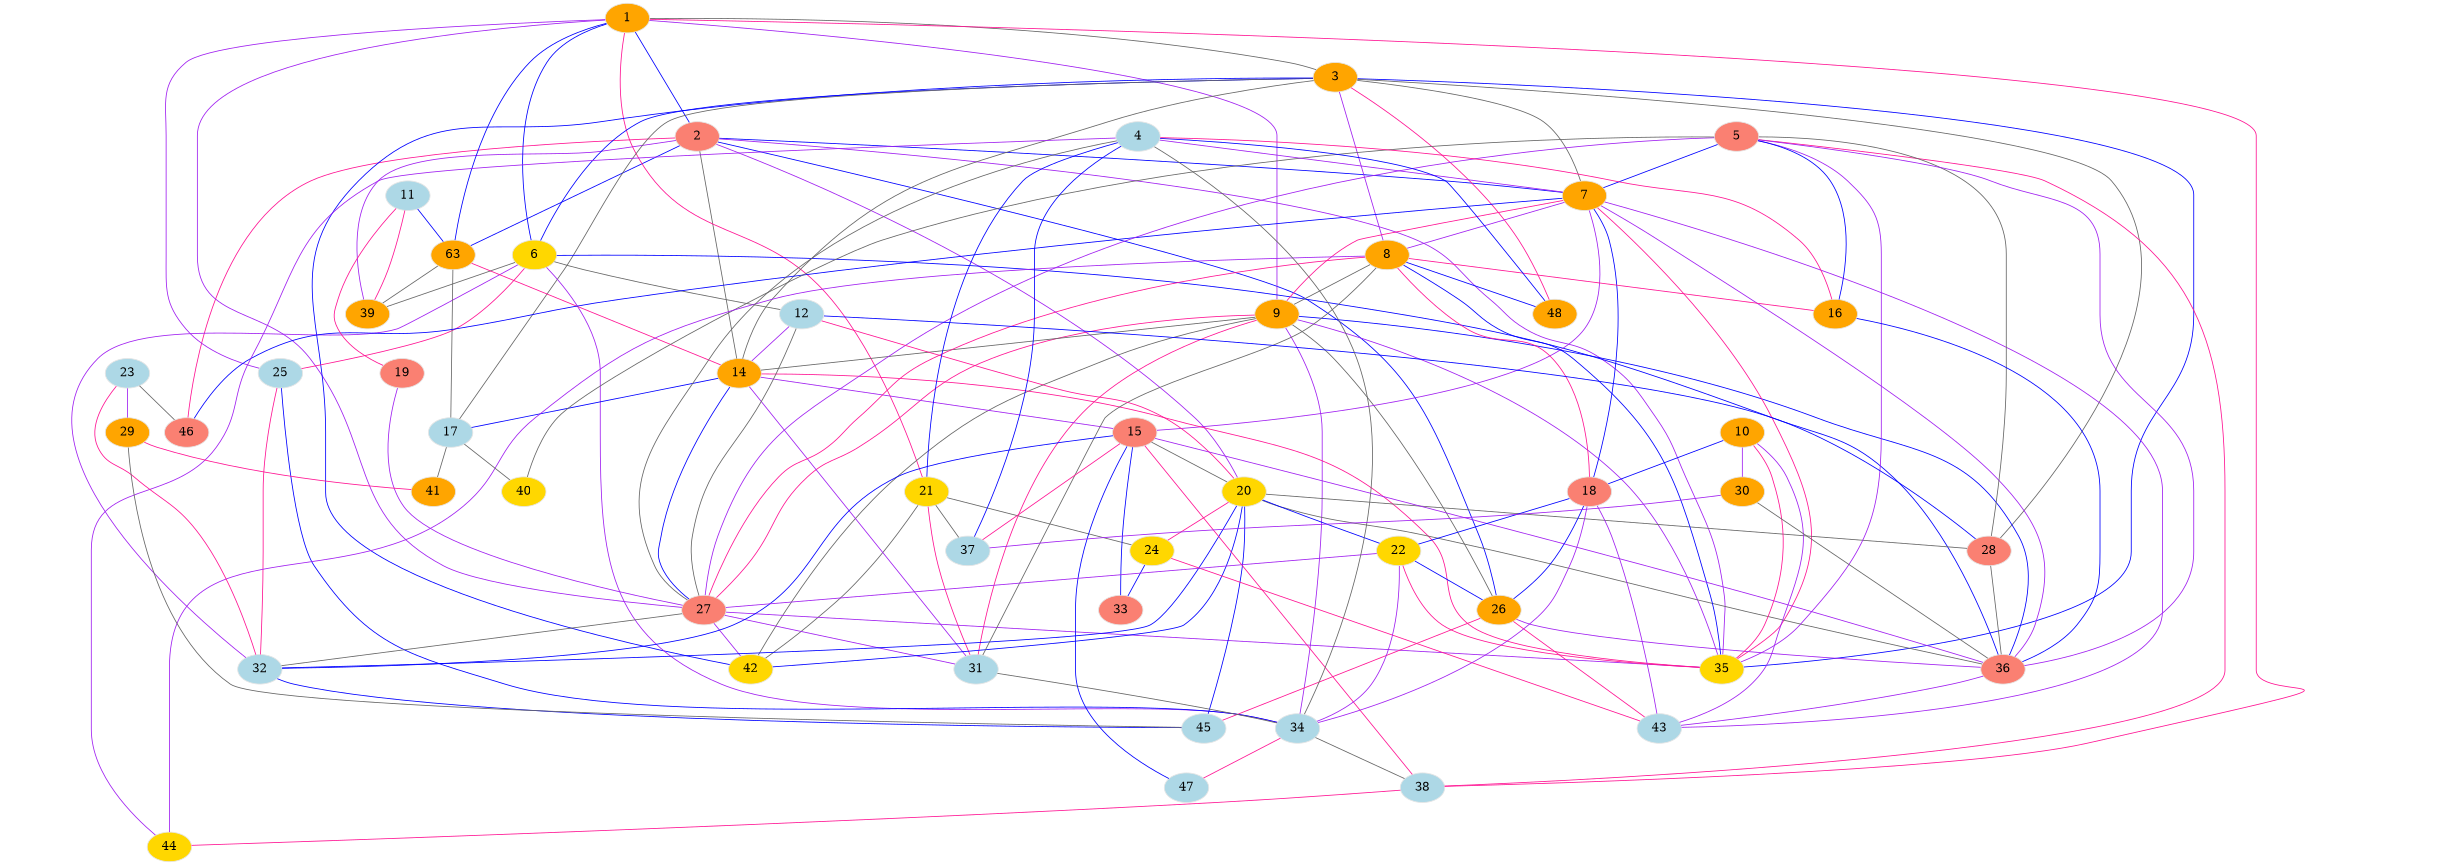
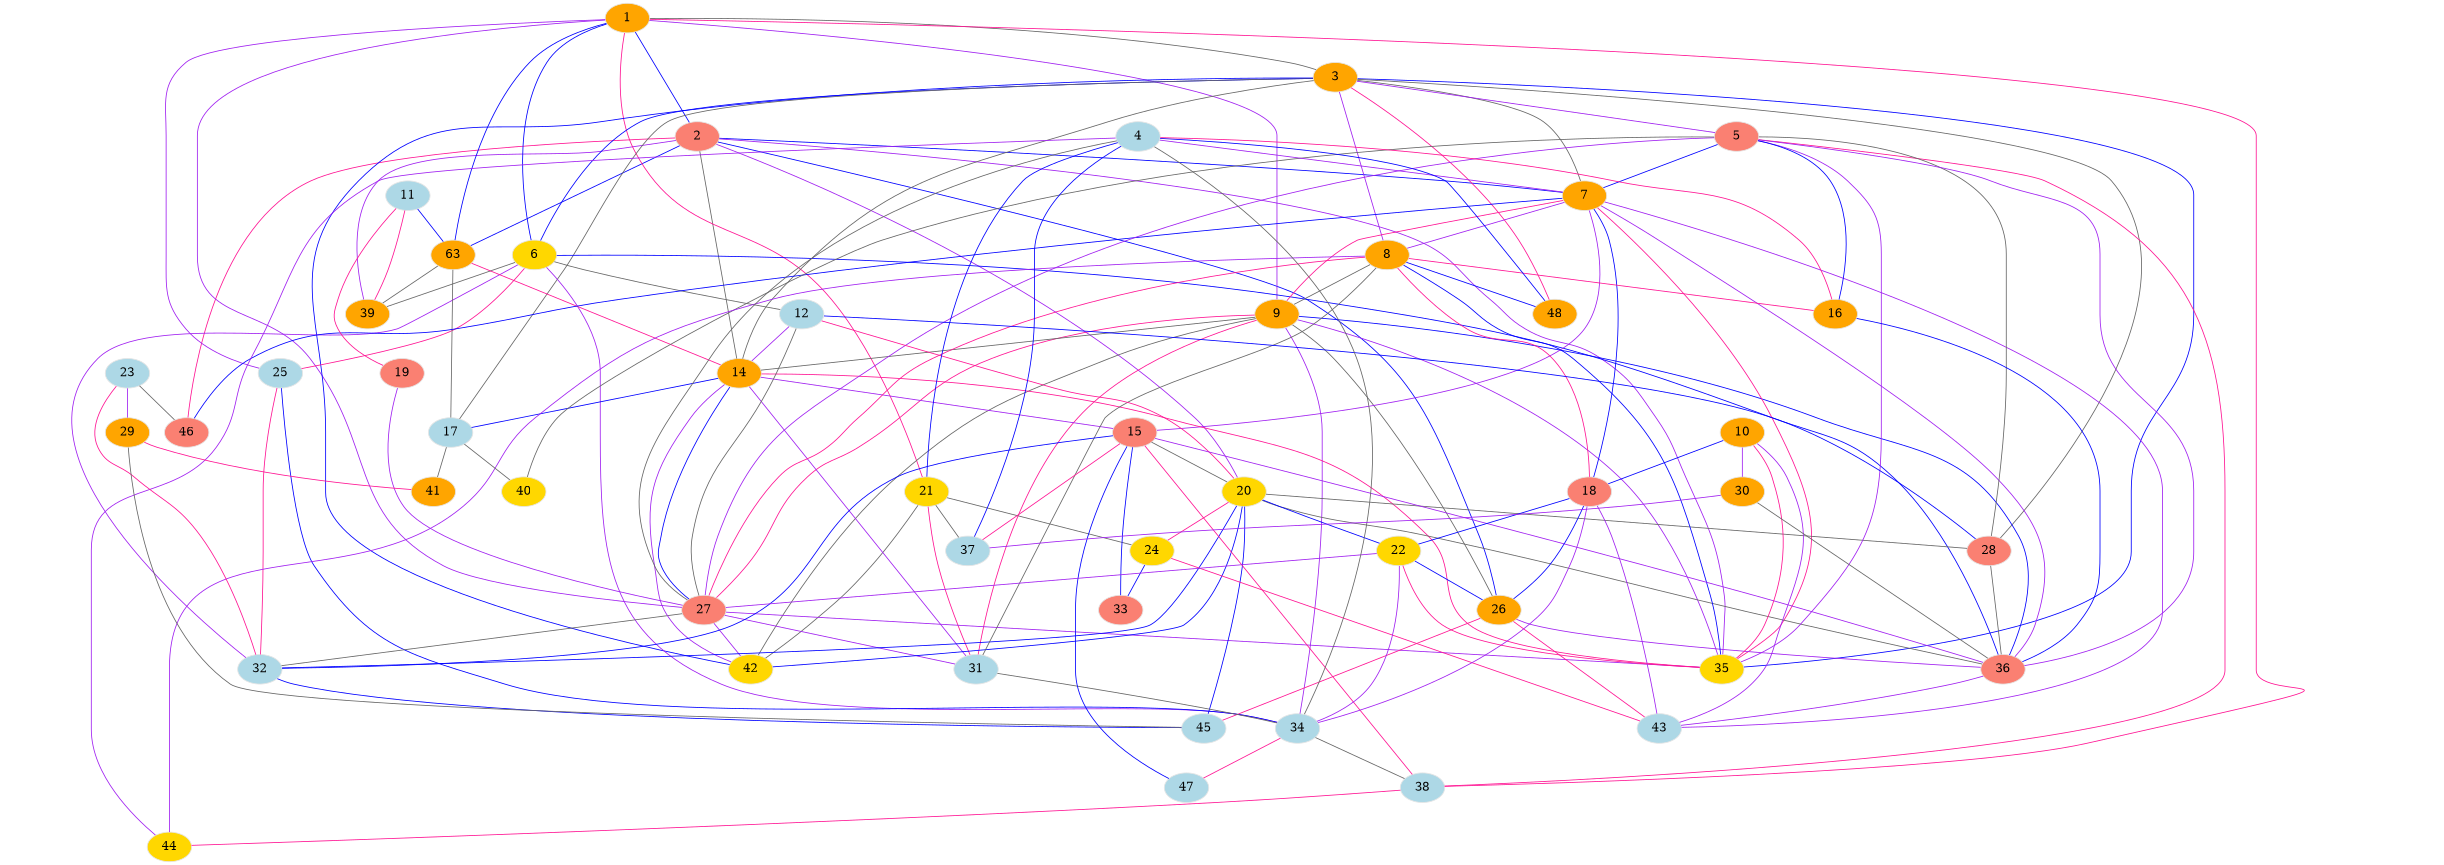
edge "3" -- "5": added
edge "14" -- "42": added
